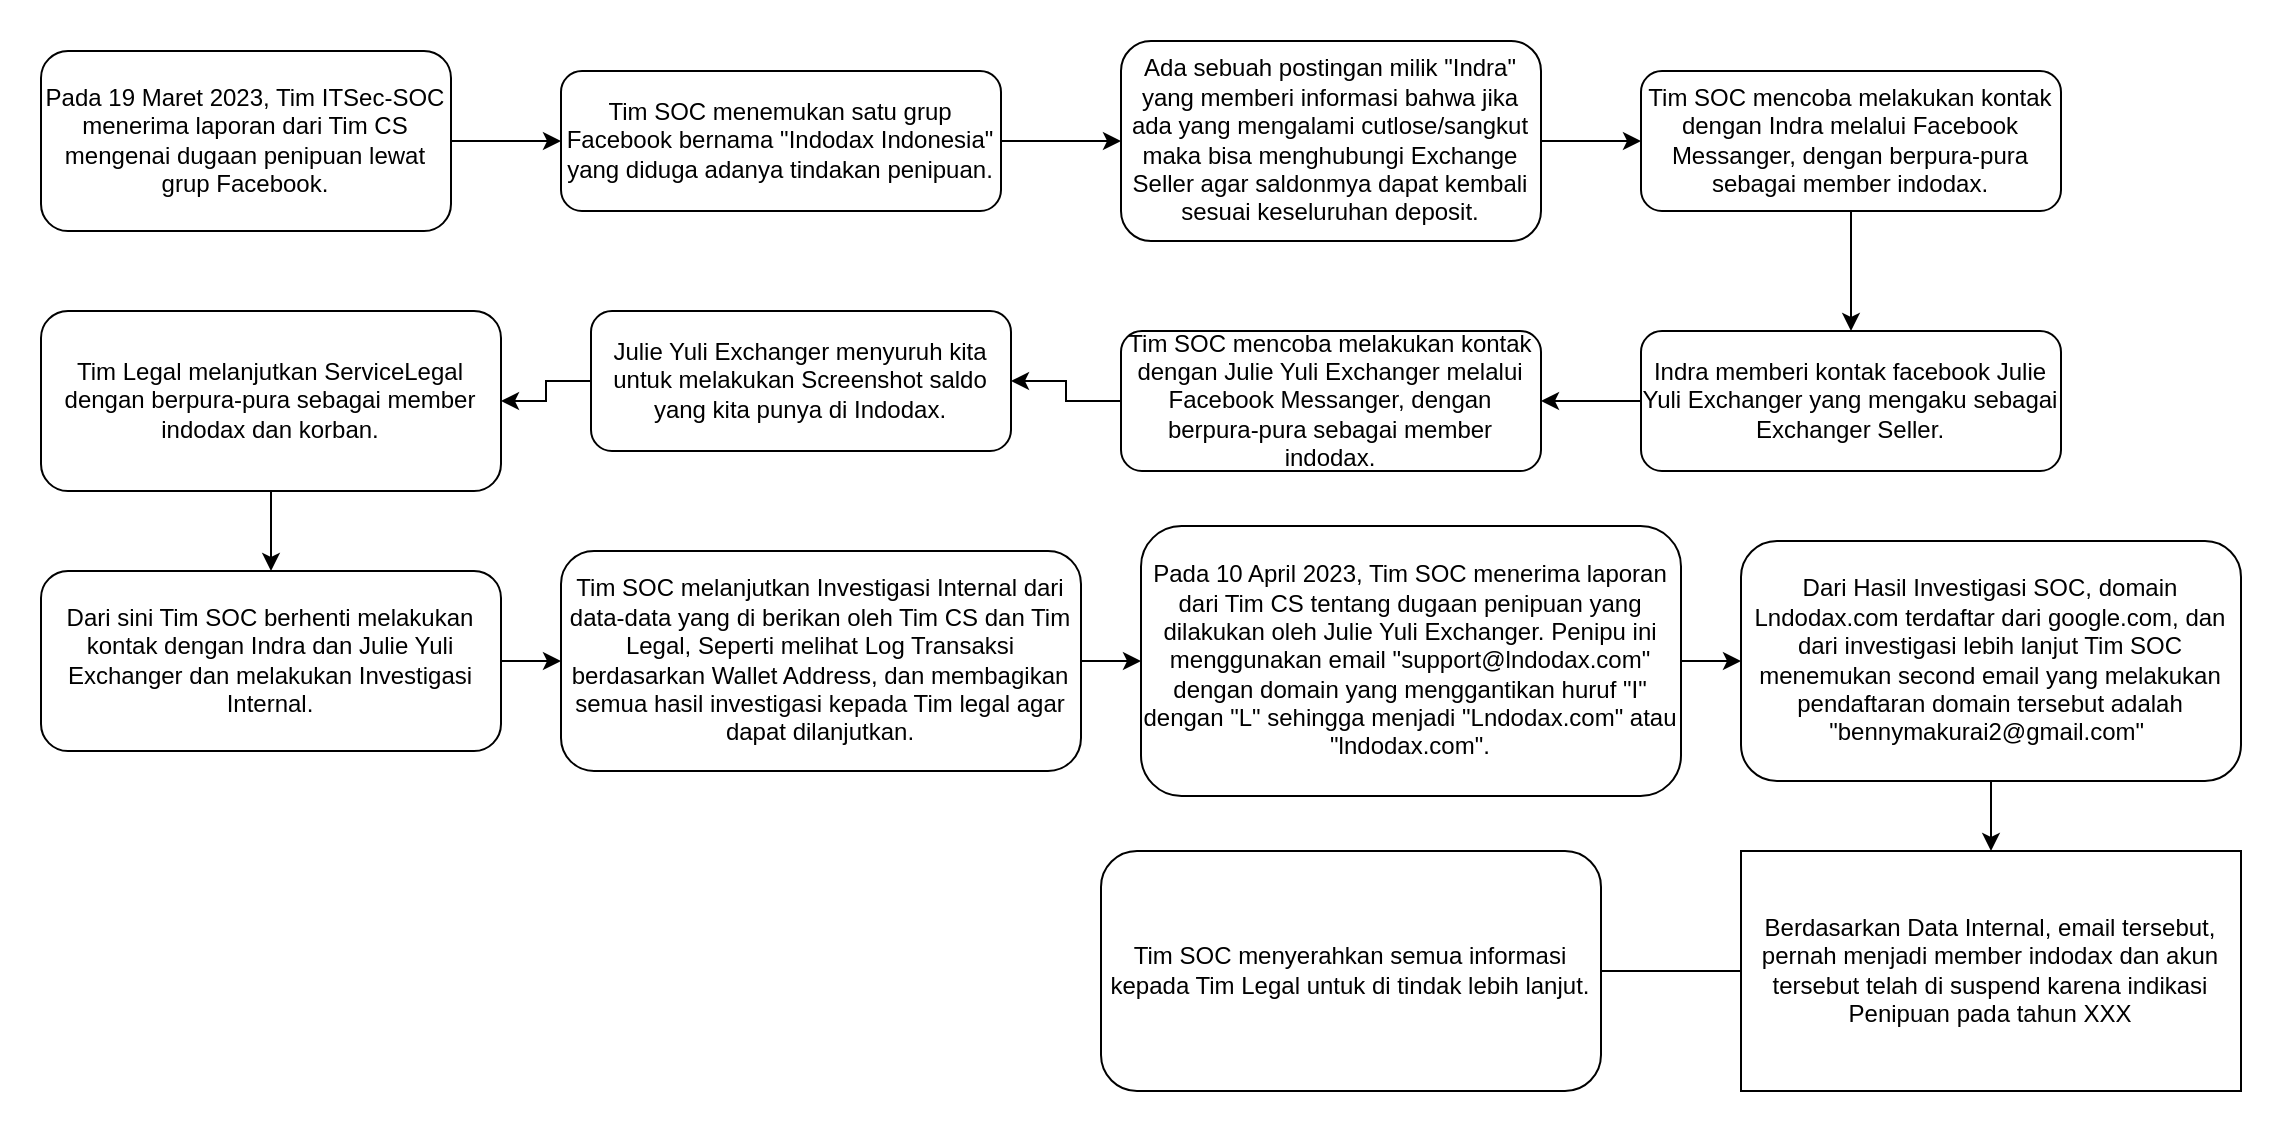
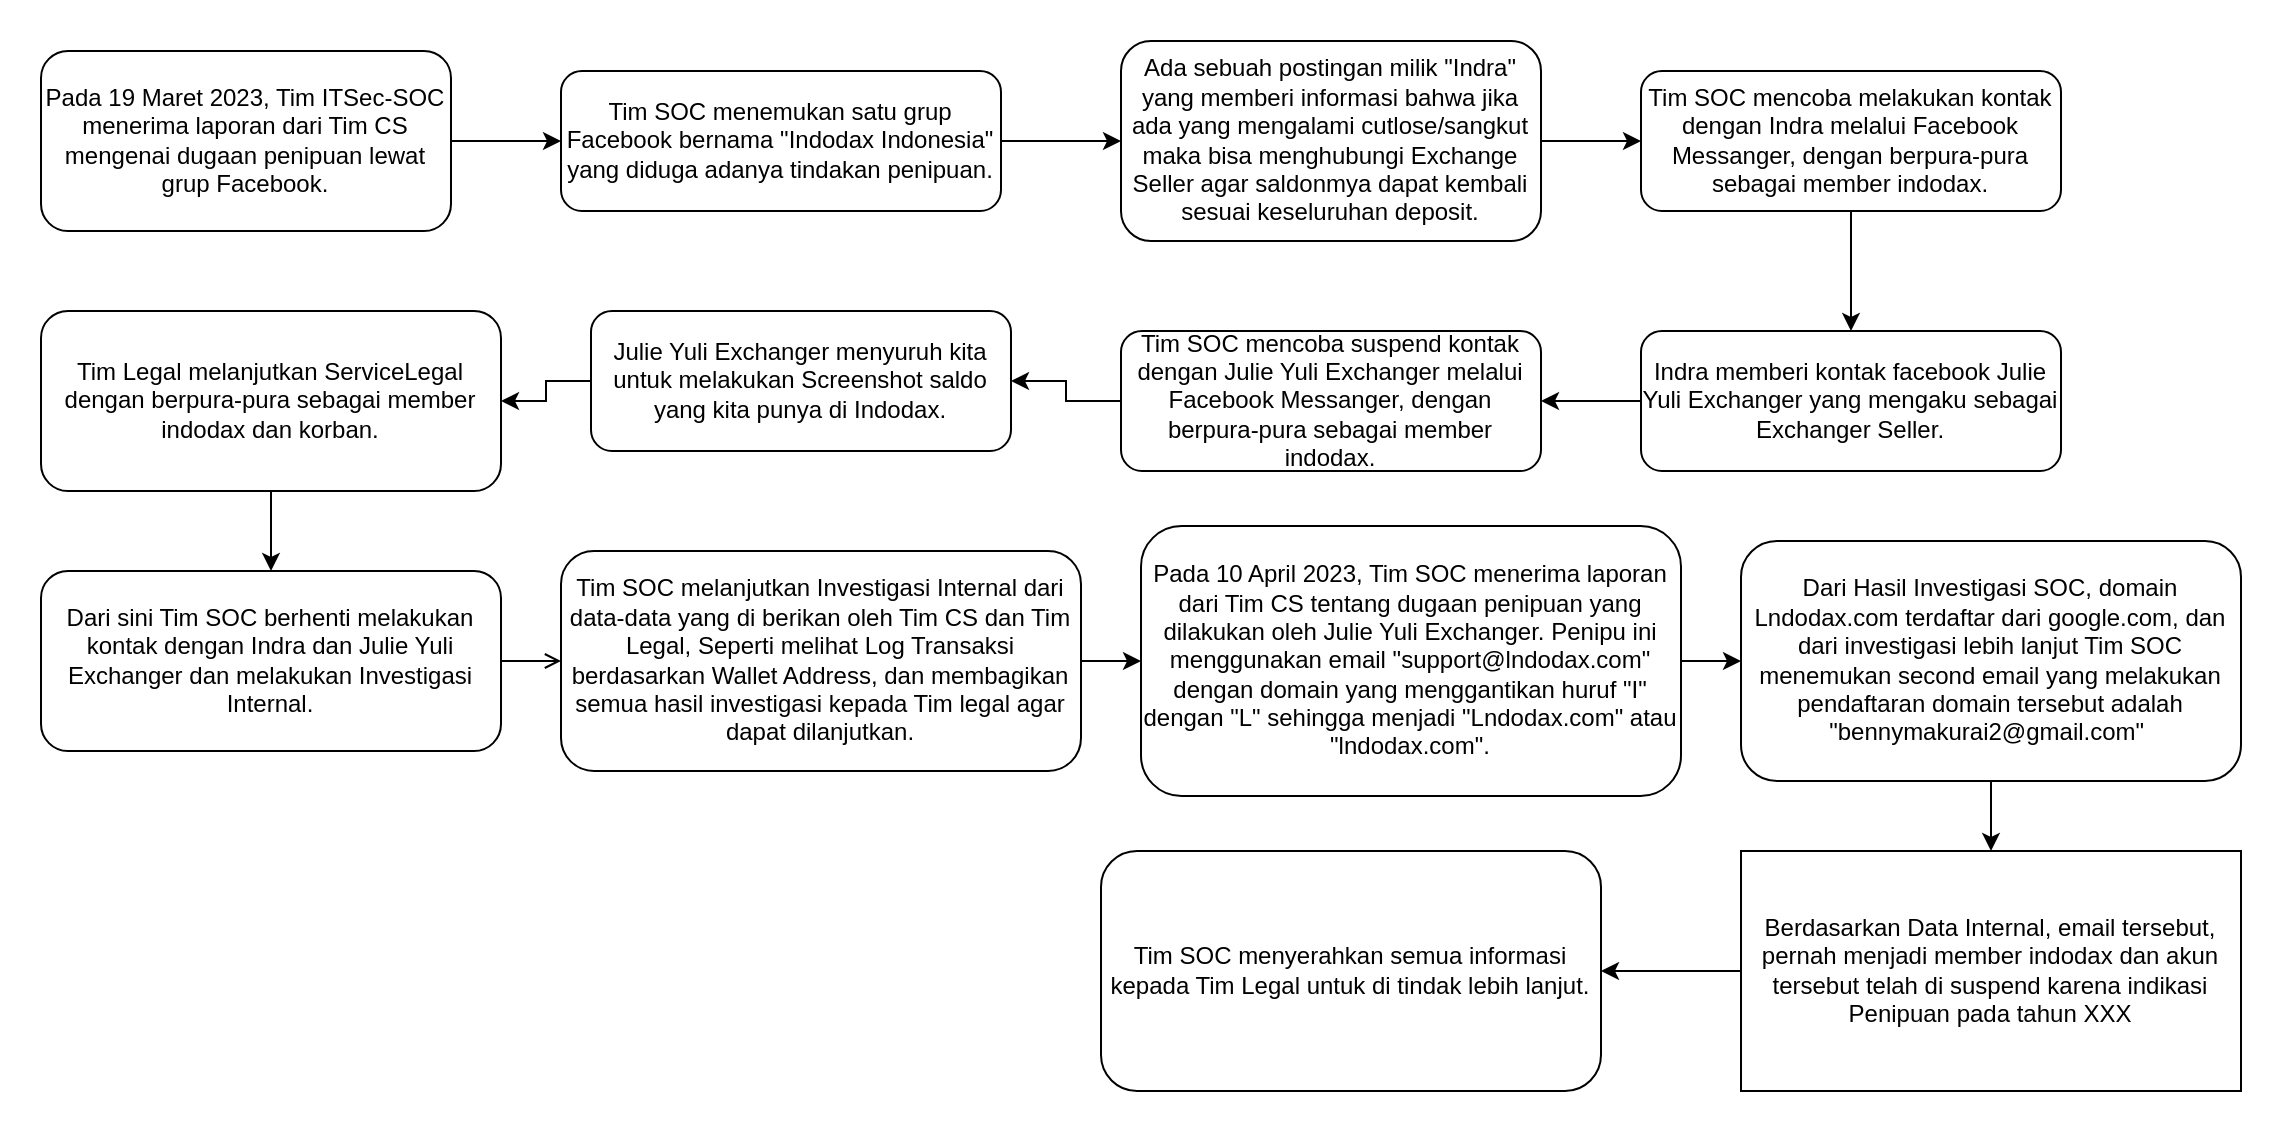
node "Tim SOC mencoba melakukan kontak dengan Julie Yuli Exchanger melalui Facebook Messanger, dengan berpura-pura sebagai member indodax.": label "Tim SOC mencoba melakukan kontak dengan Julie Yuli Exchanger melalui Facebook Messanger, dengan berpura-pura sebagai member indodax." -> "Tim SOC mencoba suspend kontak dengan Julie Yuli Exchanger melalui Facebook Messanger, dengan berpura-pura sebagai member indodax."
edge "Dari sini Tim SOC berhenti melakukan kontak dengan Indra dan Julie Yuli Exchanger dan melakukan Investigasi Internal." -> "Tim SOC melanjutkan Investigasi Internal dari data-data yang di berikan oleh Tim CS dan Tim Legal, Seperti melihat Log Transaksi berdasarkan Wallet Address, dan membagikan semua hasil investigasi kepada Tim legal agar dapat dilanjutkan.": arrowhead classic -> open
edge "Tim SOC menyerahkan semua informasi kepada Tim Legal untuk di tindak lebih lanjut." -- "Berdasarkan Data Internal, email tersebut, pernah menjadi member indodax dan akun tersebut telah di suspend karena indikasi Penipuan pada tahun XXX": arrowhead none -> classic
